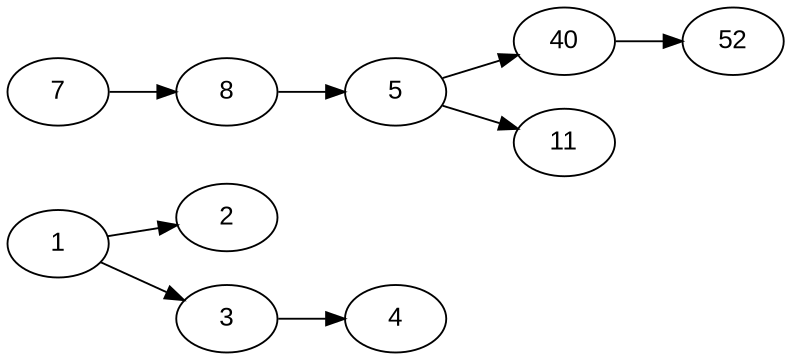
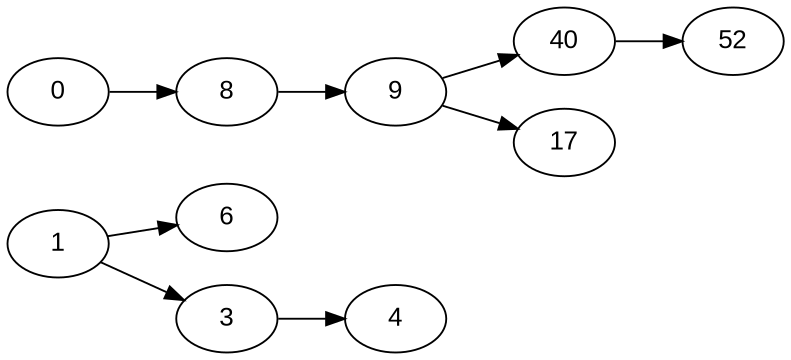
node "7": label "7" -> "0"
node "5": label "5" -> "9"
node "11": label "11" -> "17"
node "2": label "2" -> "6"
